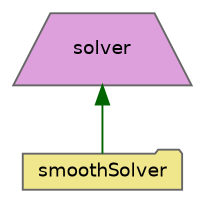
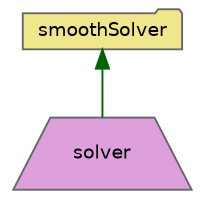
edge "smoothSolver" -> "solver": reversed
